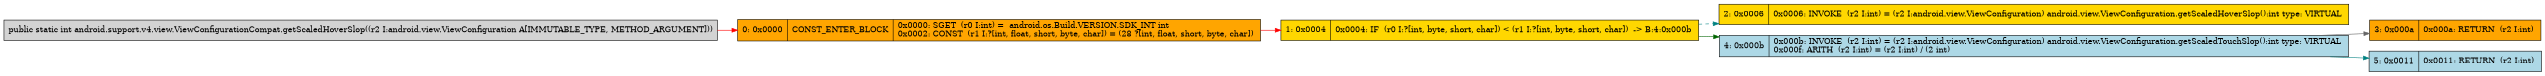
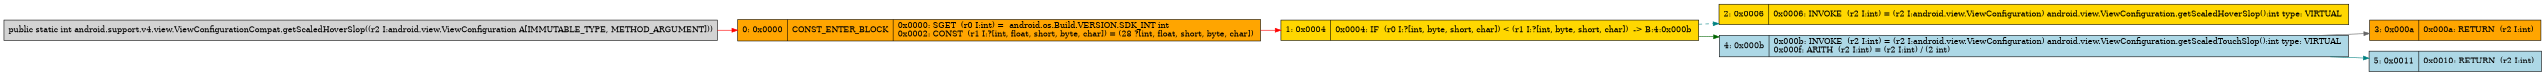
node "5: 0x0011": text "0x0011: RETURN  (r2 I:int)" -> "0x0010: RETURN  (r2 I:int)"
